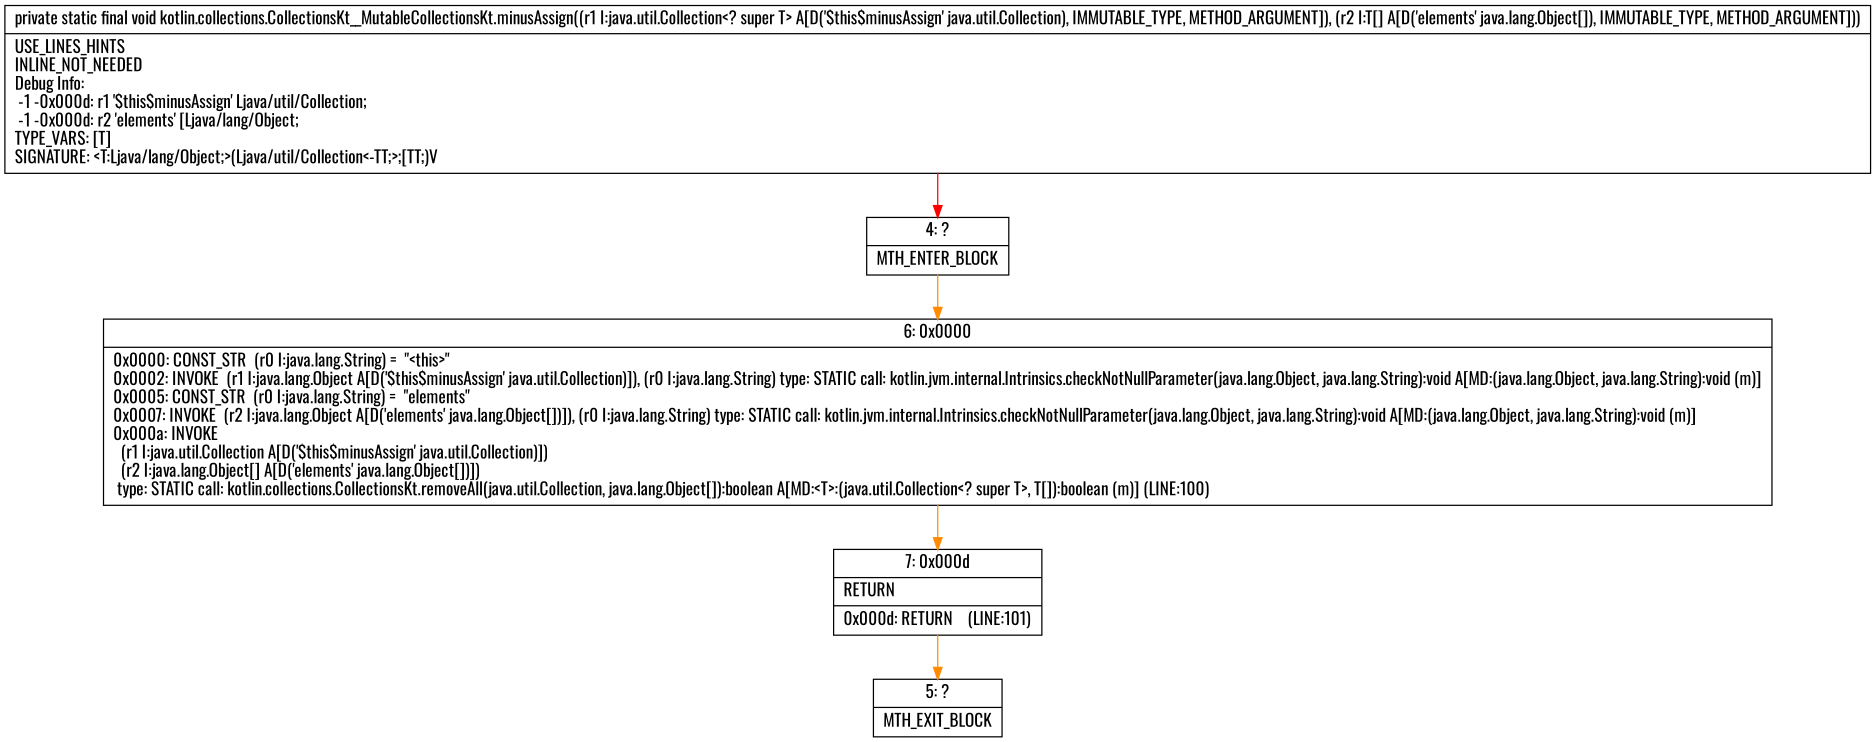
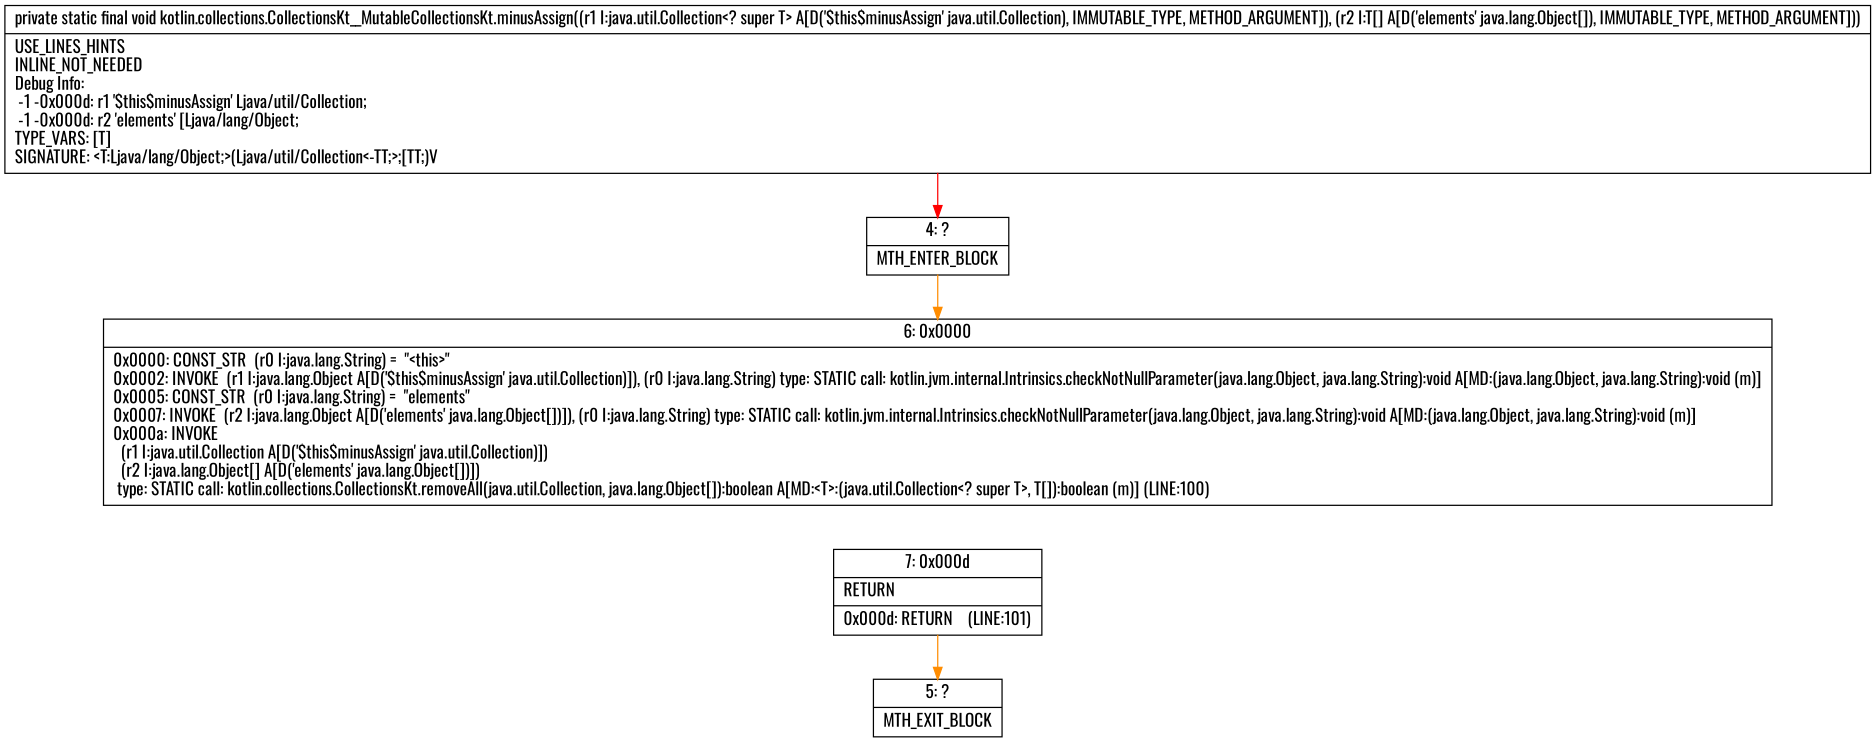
edge "6: 0x0000" -> "7: 0x000d": removed
